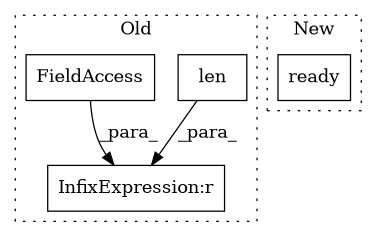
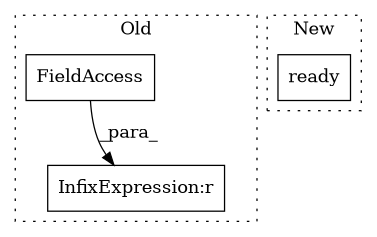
node "len": removed
